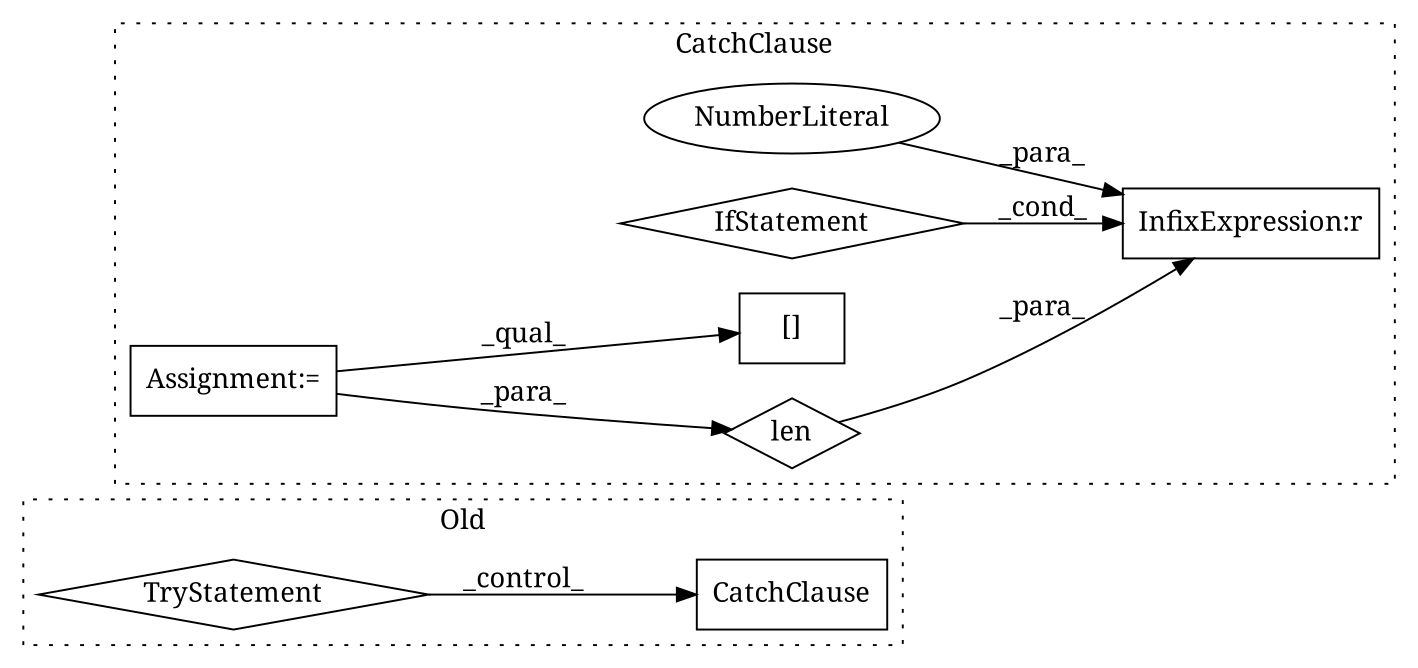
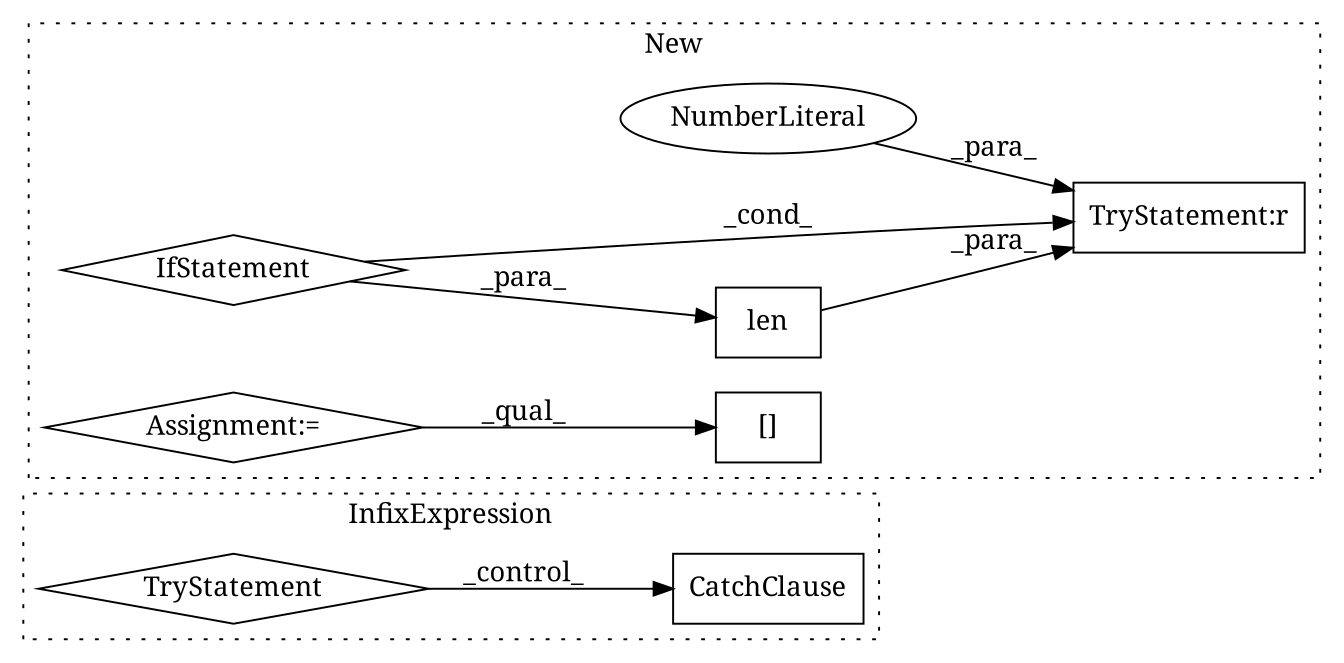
cluster "CatchClause": label "CatchClause" -> "New"
node "InfixExpression:r": label "InfixExpression:r" -> "TryStatement:r"
node "Assignment:=": shape box -> diamond
edge "Assignment:=" -> "len": now "IfStatement" -> "len"
node "len": shape diamond -> box
cluster "Old": label "Old" -> "InfixExpression"
